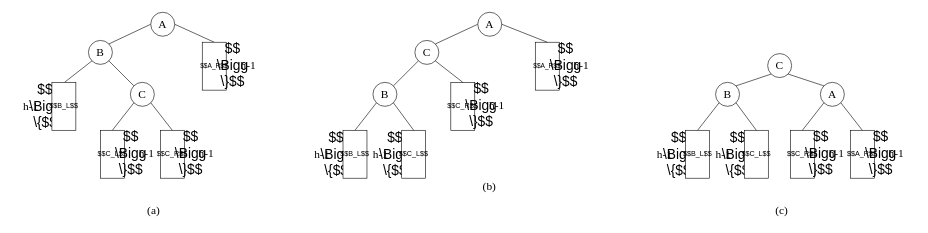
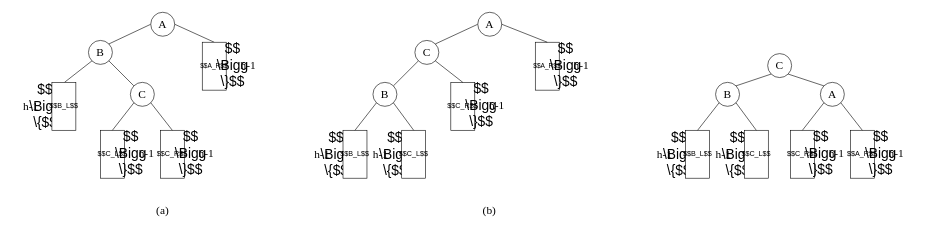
node "(b)": moved (491, 188) -> (491, 212)
node "(a)": moved (153, 212) -> (162, 212)
node "(c)": removed
